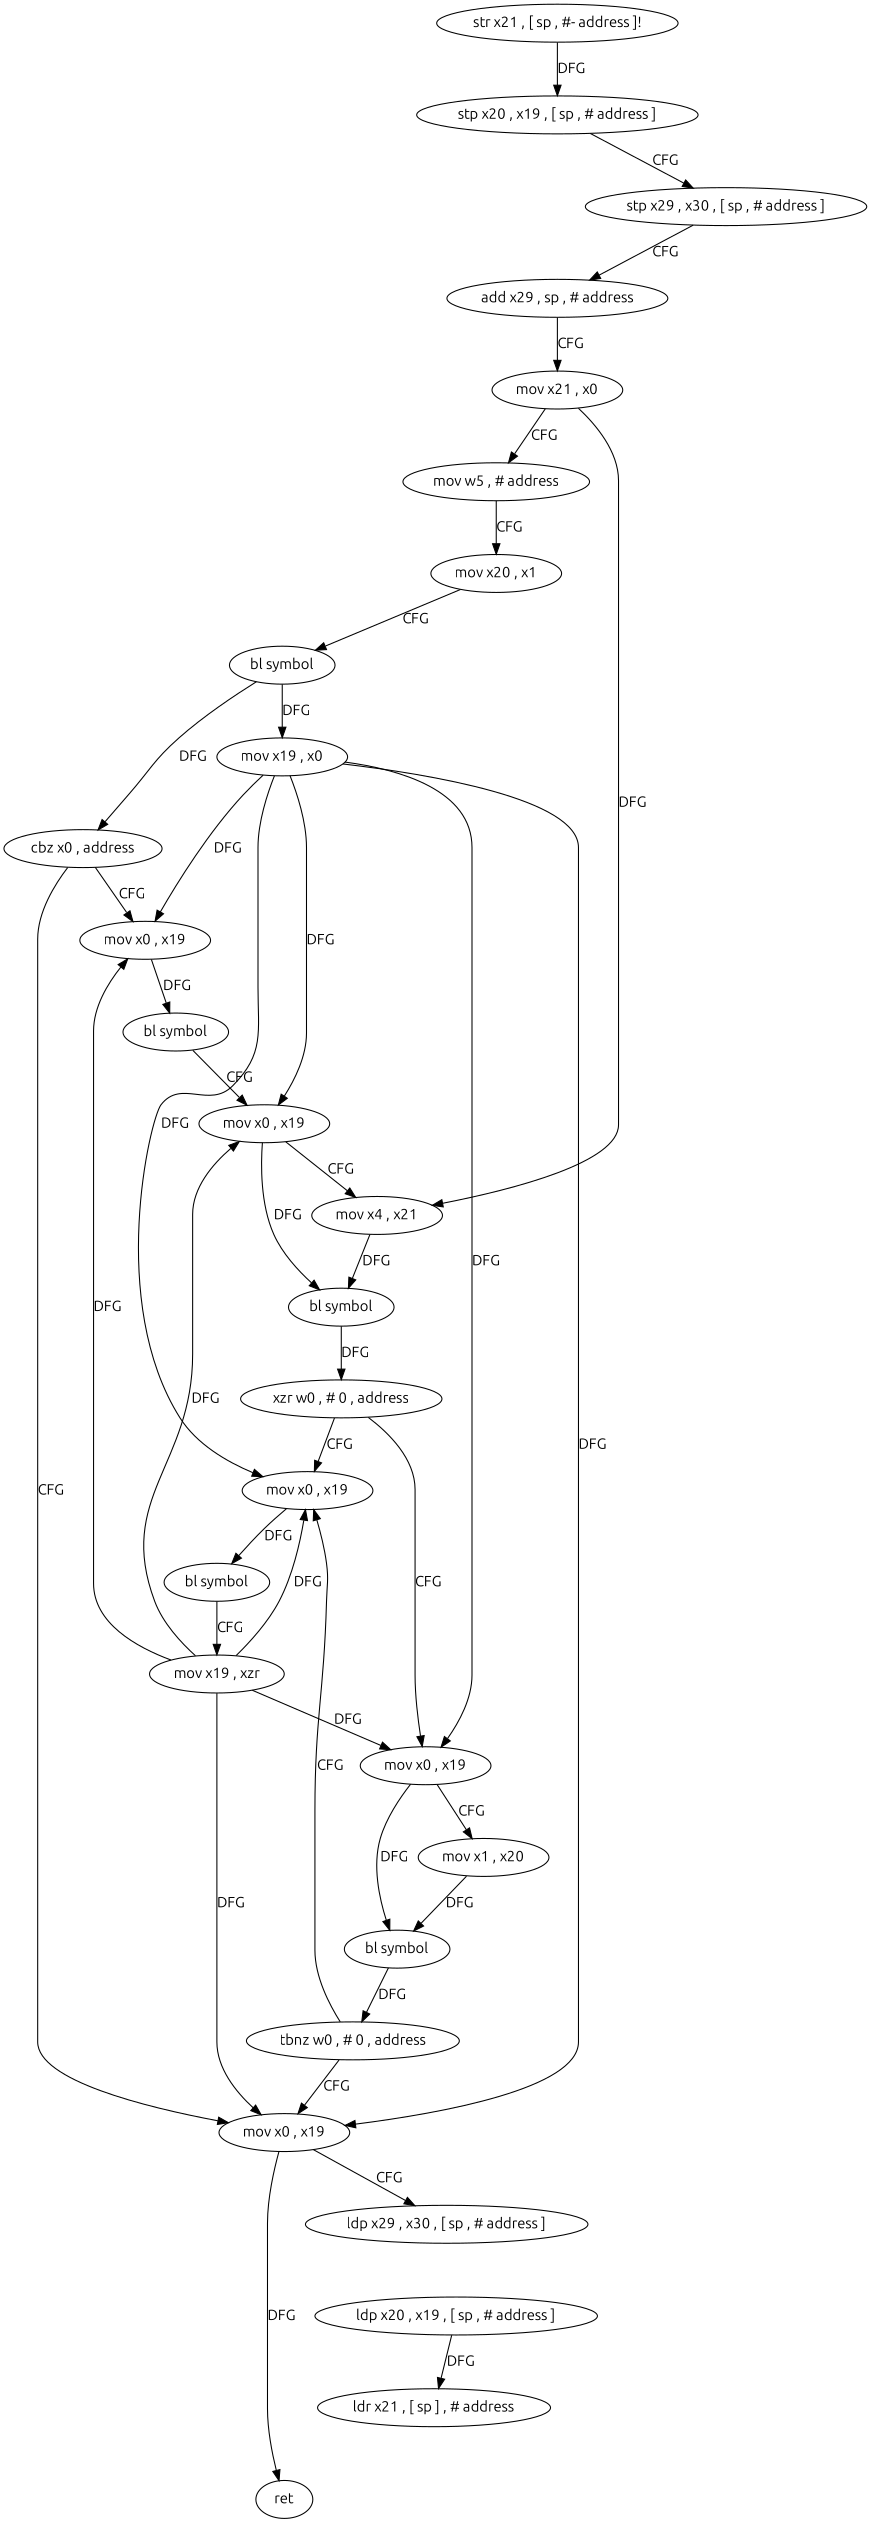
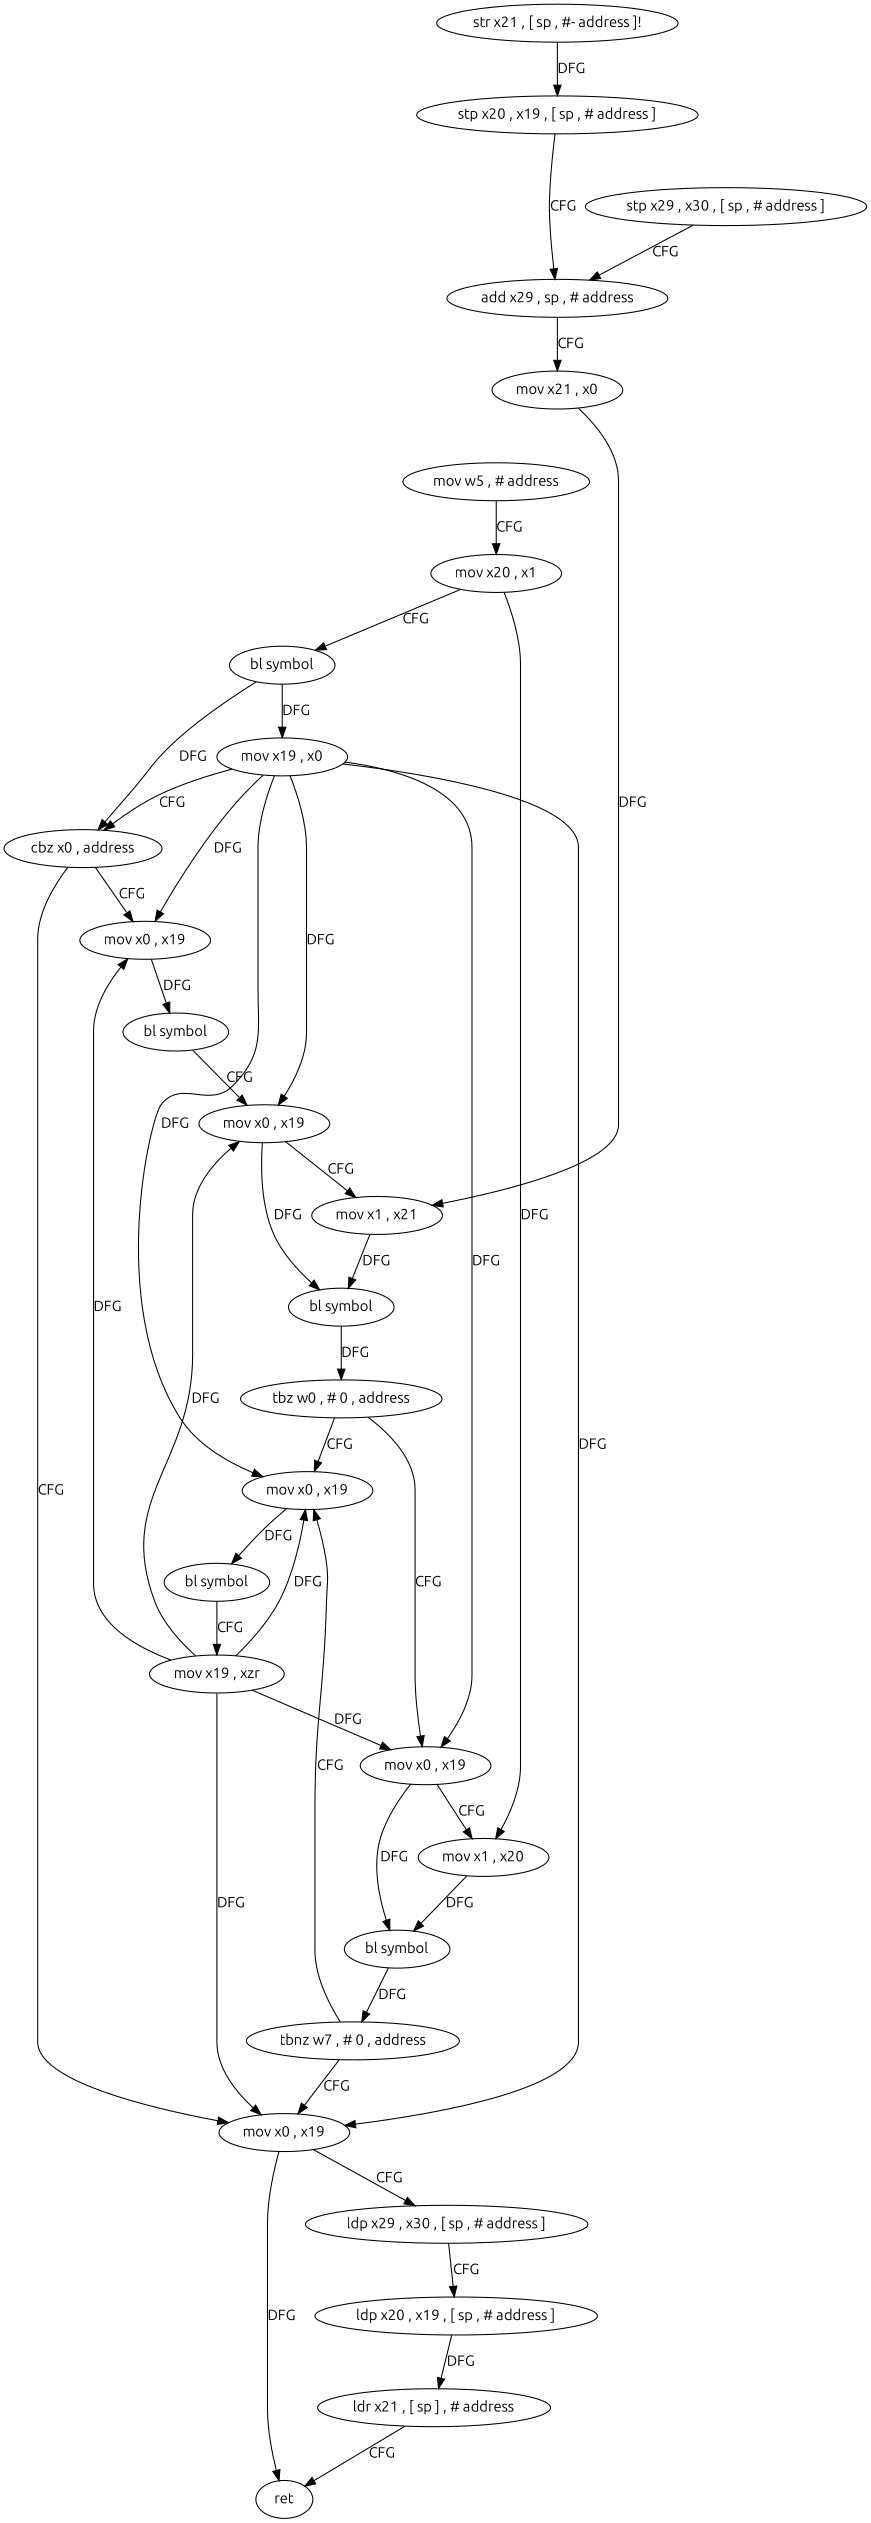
edge "stp x20 , x19 , [ sp , # address ]" -> "stp x29 , x30 , [ sp , # address ]": now "stp x20 , x19 , [ sp , # address ]" -> "add x29 , sp , # address"
edge "mov x21 , x0" -> "mov w5 , # address": removed, label "CFG"
edge "mov x19 , x0" -> "cbz x0 , address": added, label "CFG"
edge "mov x20 , x1" -> "mov x1 , x20": added, label "DFG"
node "mov x4 , x21": label "mov x4 , x21" -> "mov x1 , x21"
node "xzr w0 , # 0 , address": label "xzr w0 , # 0 , address" -> "tbz w0 , # 0 , address"
node "tbnz w0 , # 0 , address": label "tbnz w0 , # 0 , address" -> "tbnz w7 , # 0 , address"
edge "ldp x29 , x30 , [ sp , # address ]" -> "ldp x20 , x19 , [ sp , # address ]": added, label "CFG"
edge "ldr x21 , [ sp ] , # address" -> "ret": added, label "CFG"
